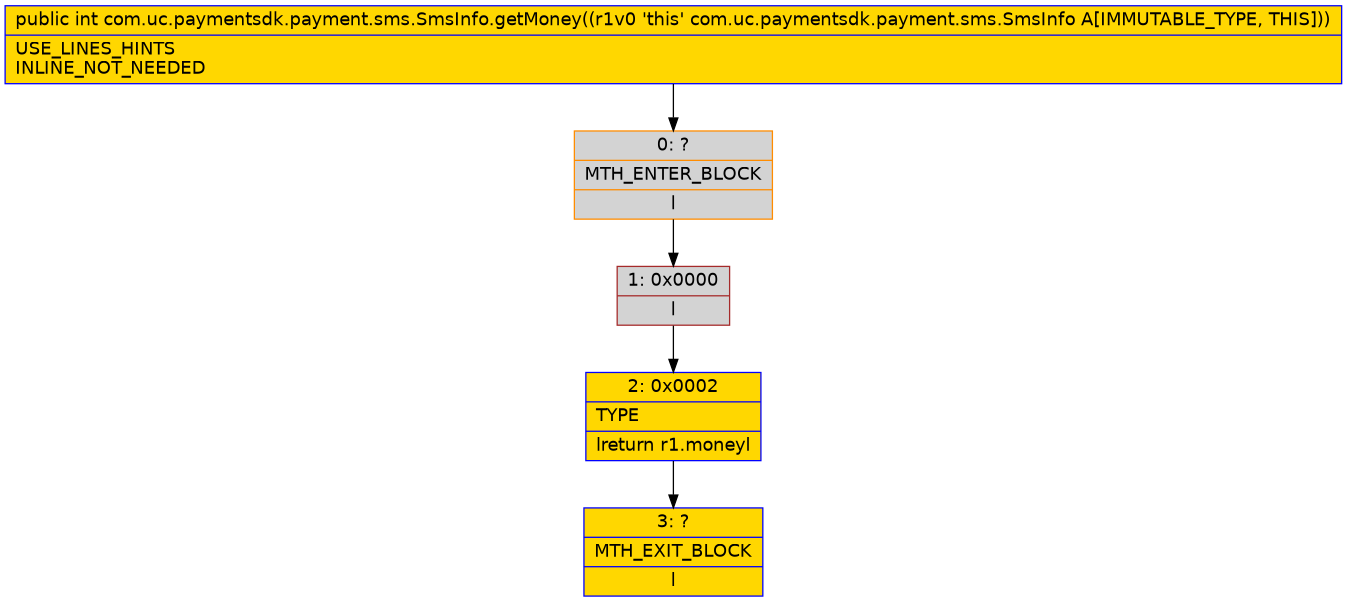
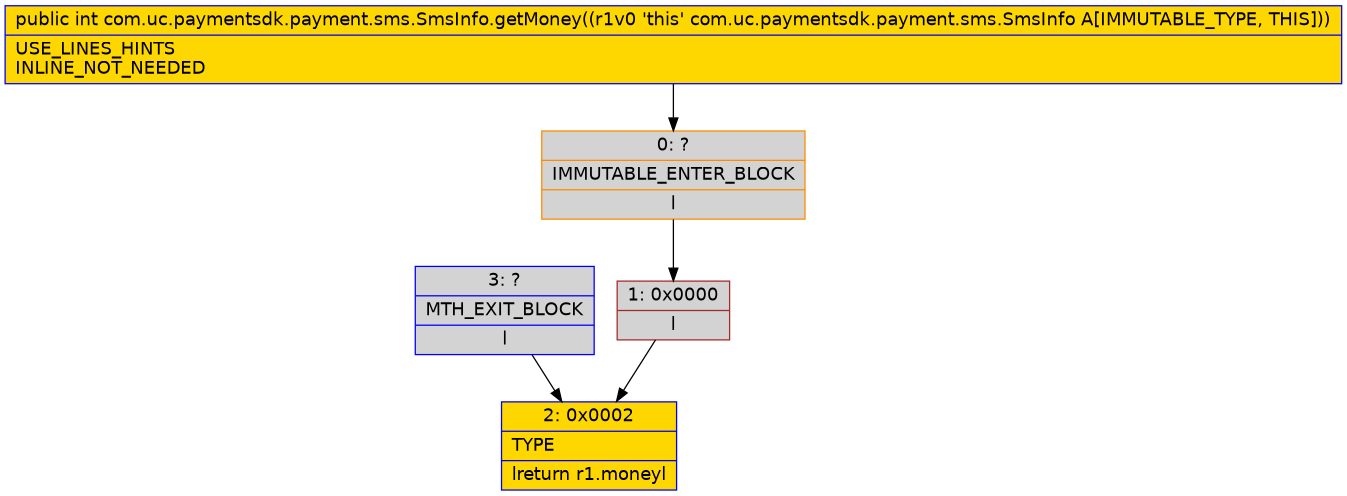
node "0: ?": text "MTH_ENTER_BLOCK" -> "IMMUTABLE_ENTER_BLOCK"
edge "2: 0x0002" -> "3: ?": reversed
node "3: ?": fillcolor gold -> lightgrey
